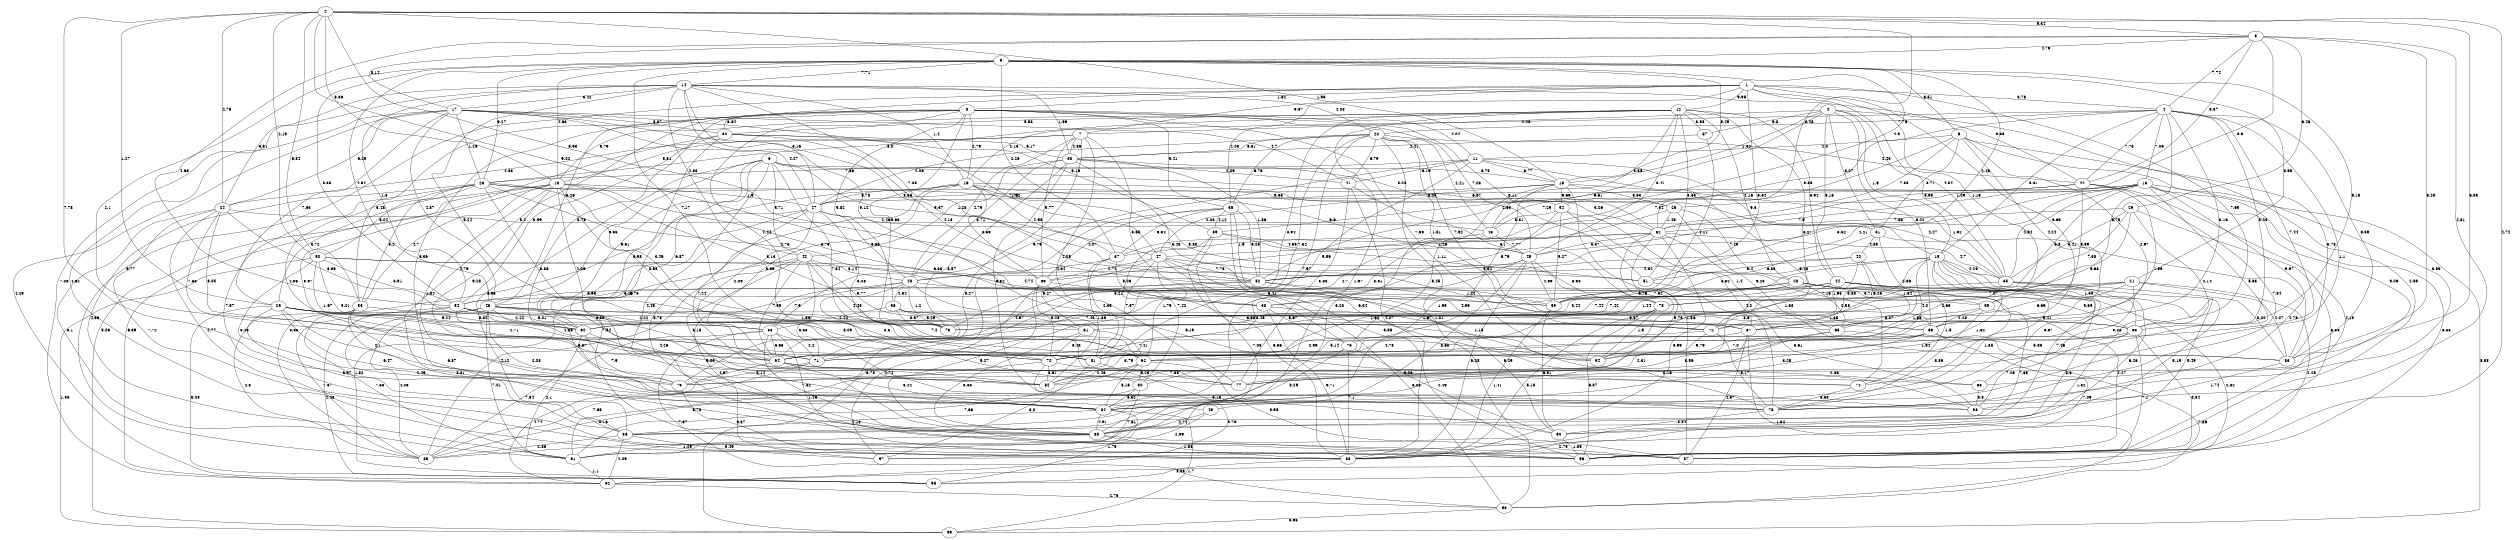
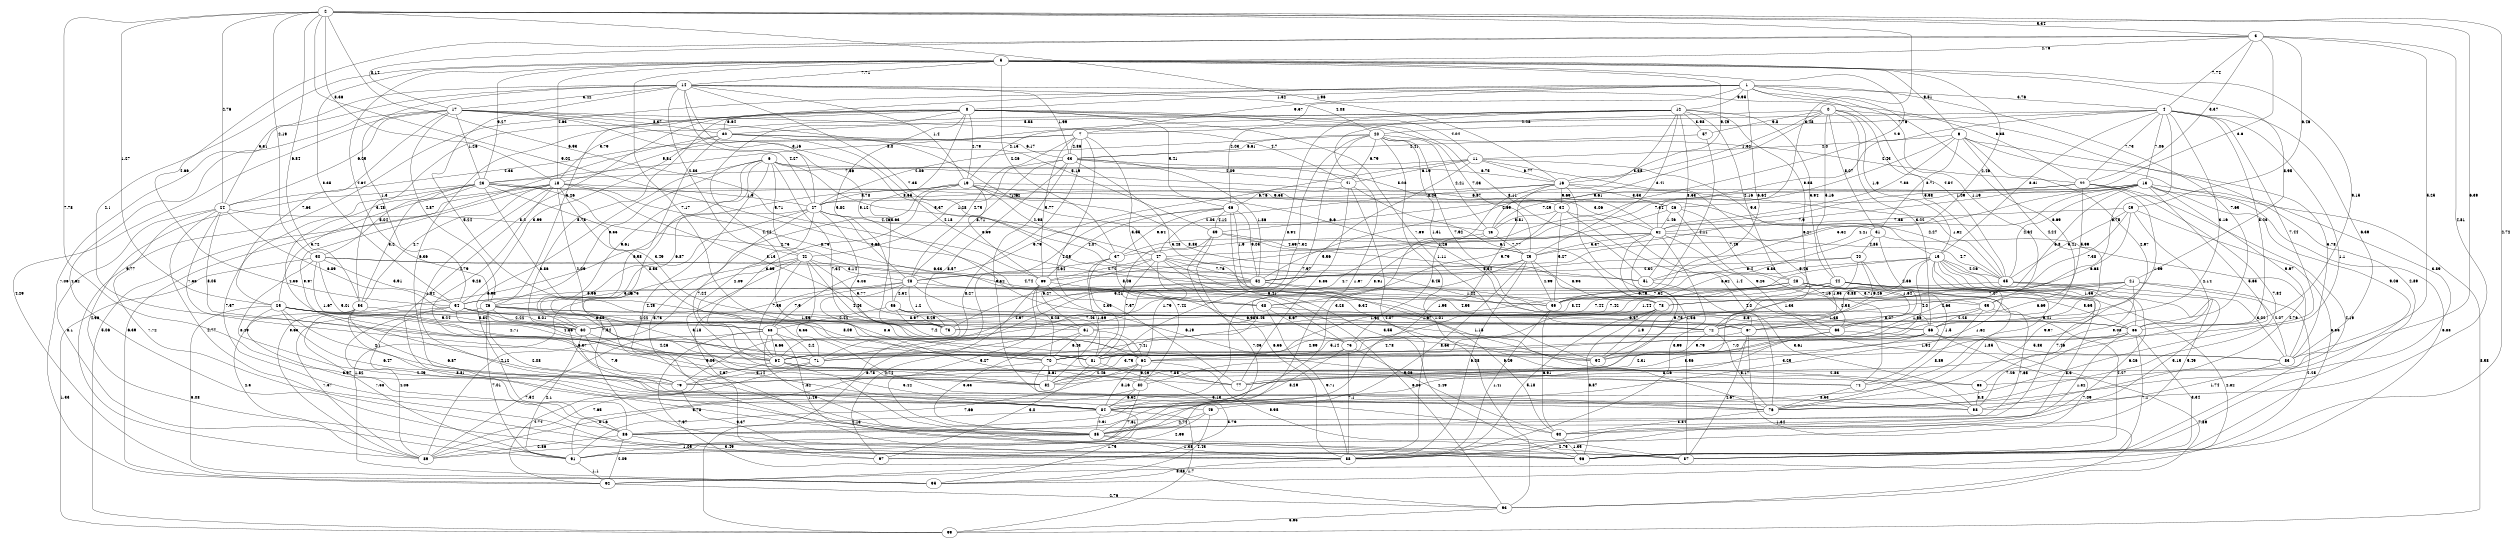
edge "20" -- "36": now "41" -- "36"
edge "46" -- "95": now "49" -- "95"
